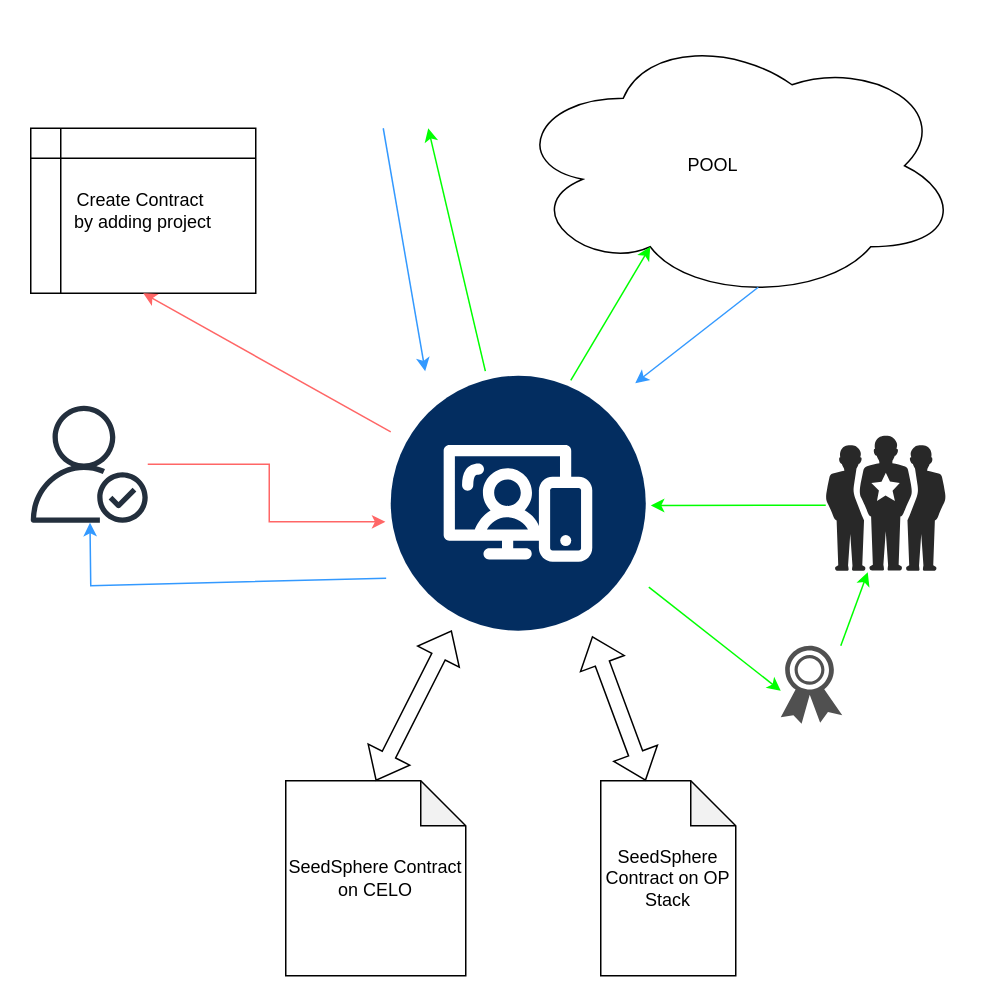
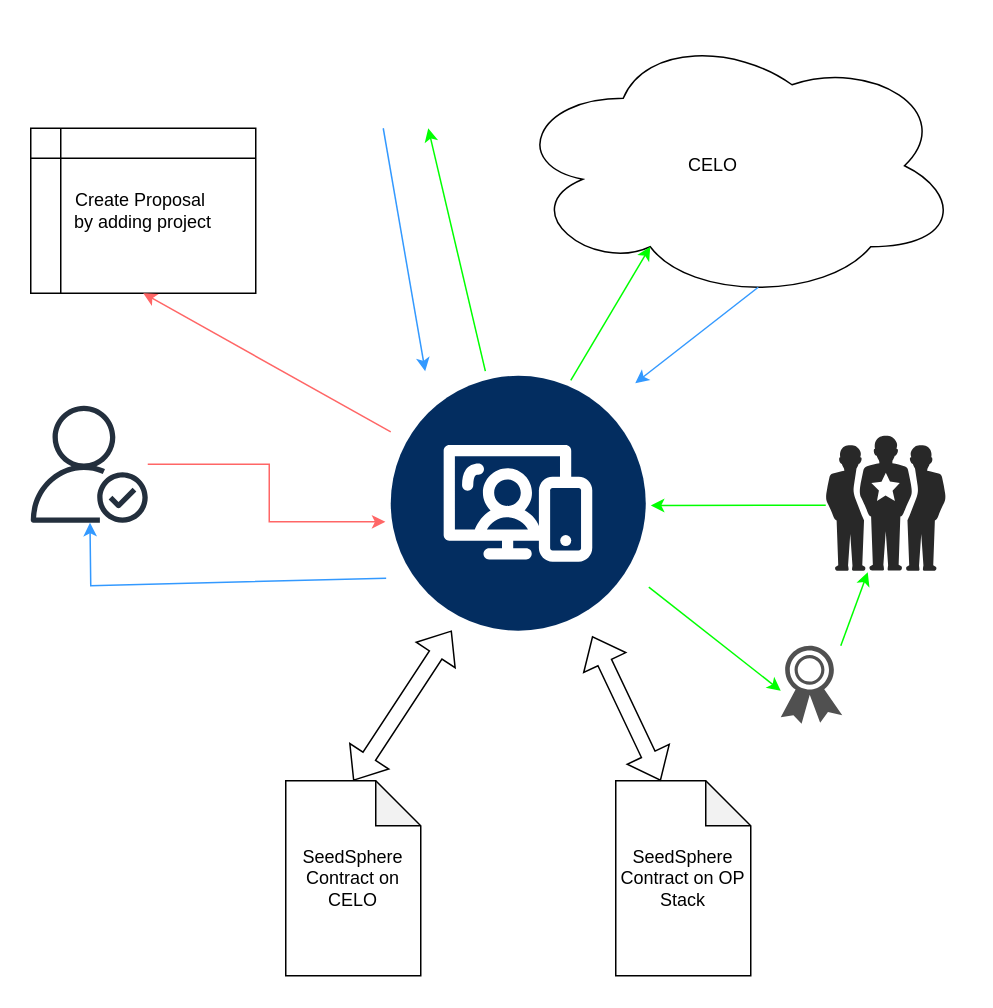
node "POOL": label "POOL" -> "CELO"
node "Create Contract by adding project": label "Create Contract by adding project" -> "Create Proposal by adding project"
node "SeedSphere Contract on CELO": size 180x195 -> 135x195
node "SeedSphere Contract on OP Stack": moved (668, 878) -> (683, 878)
